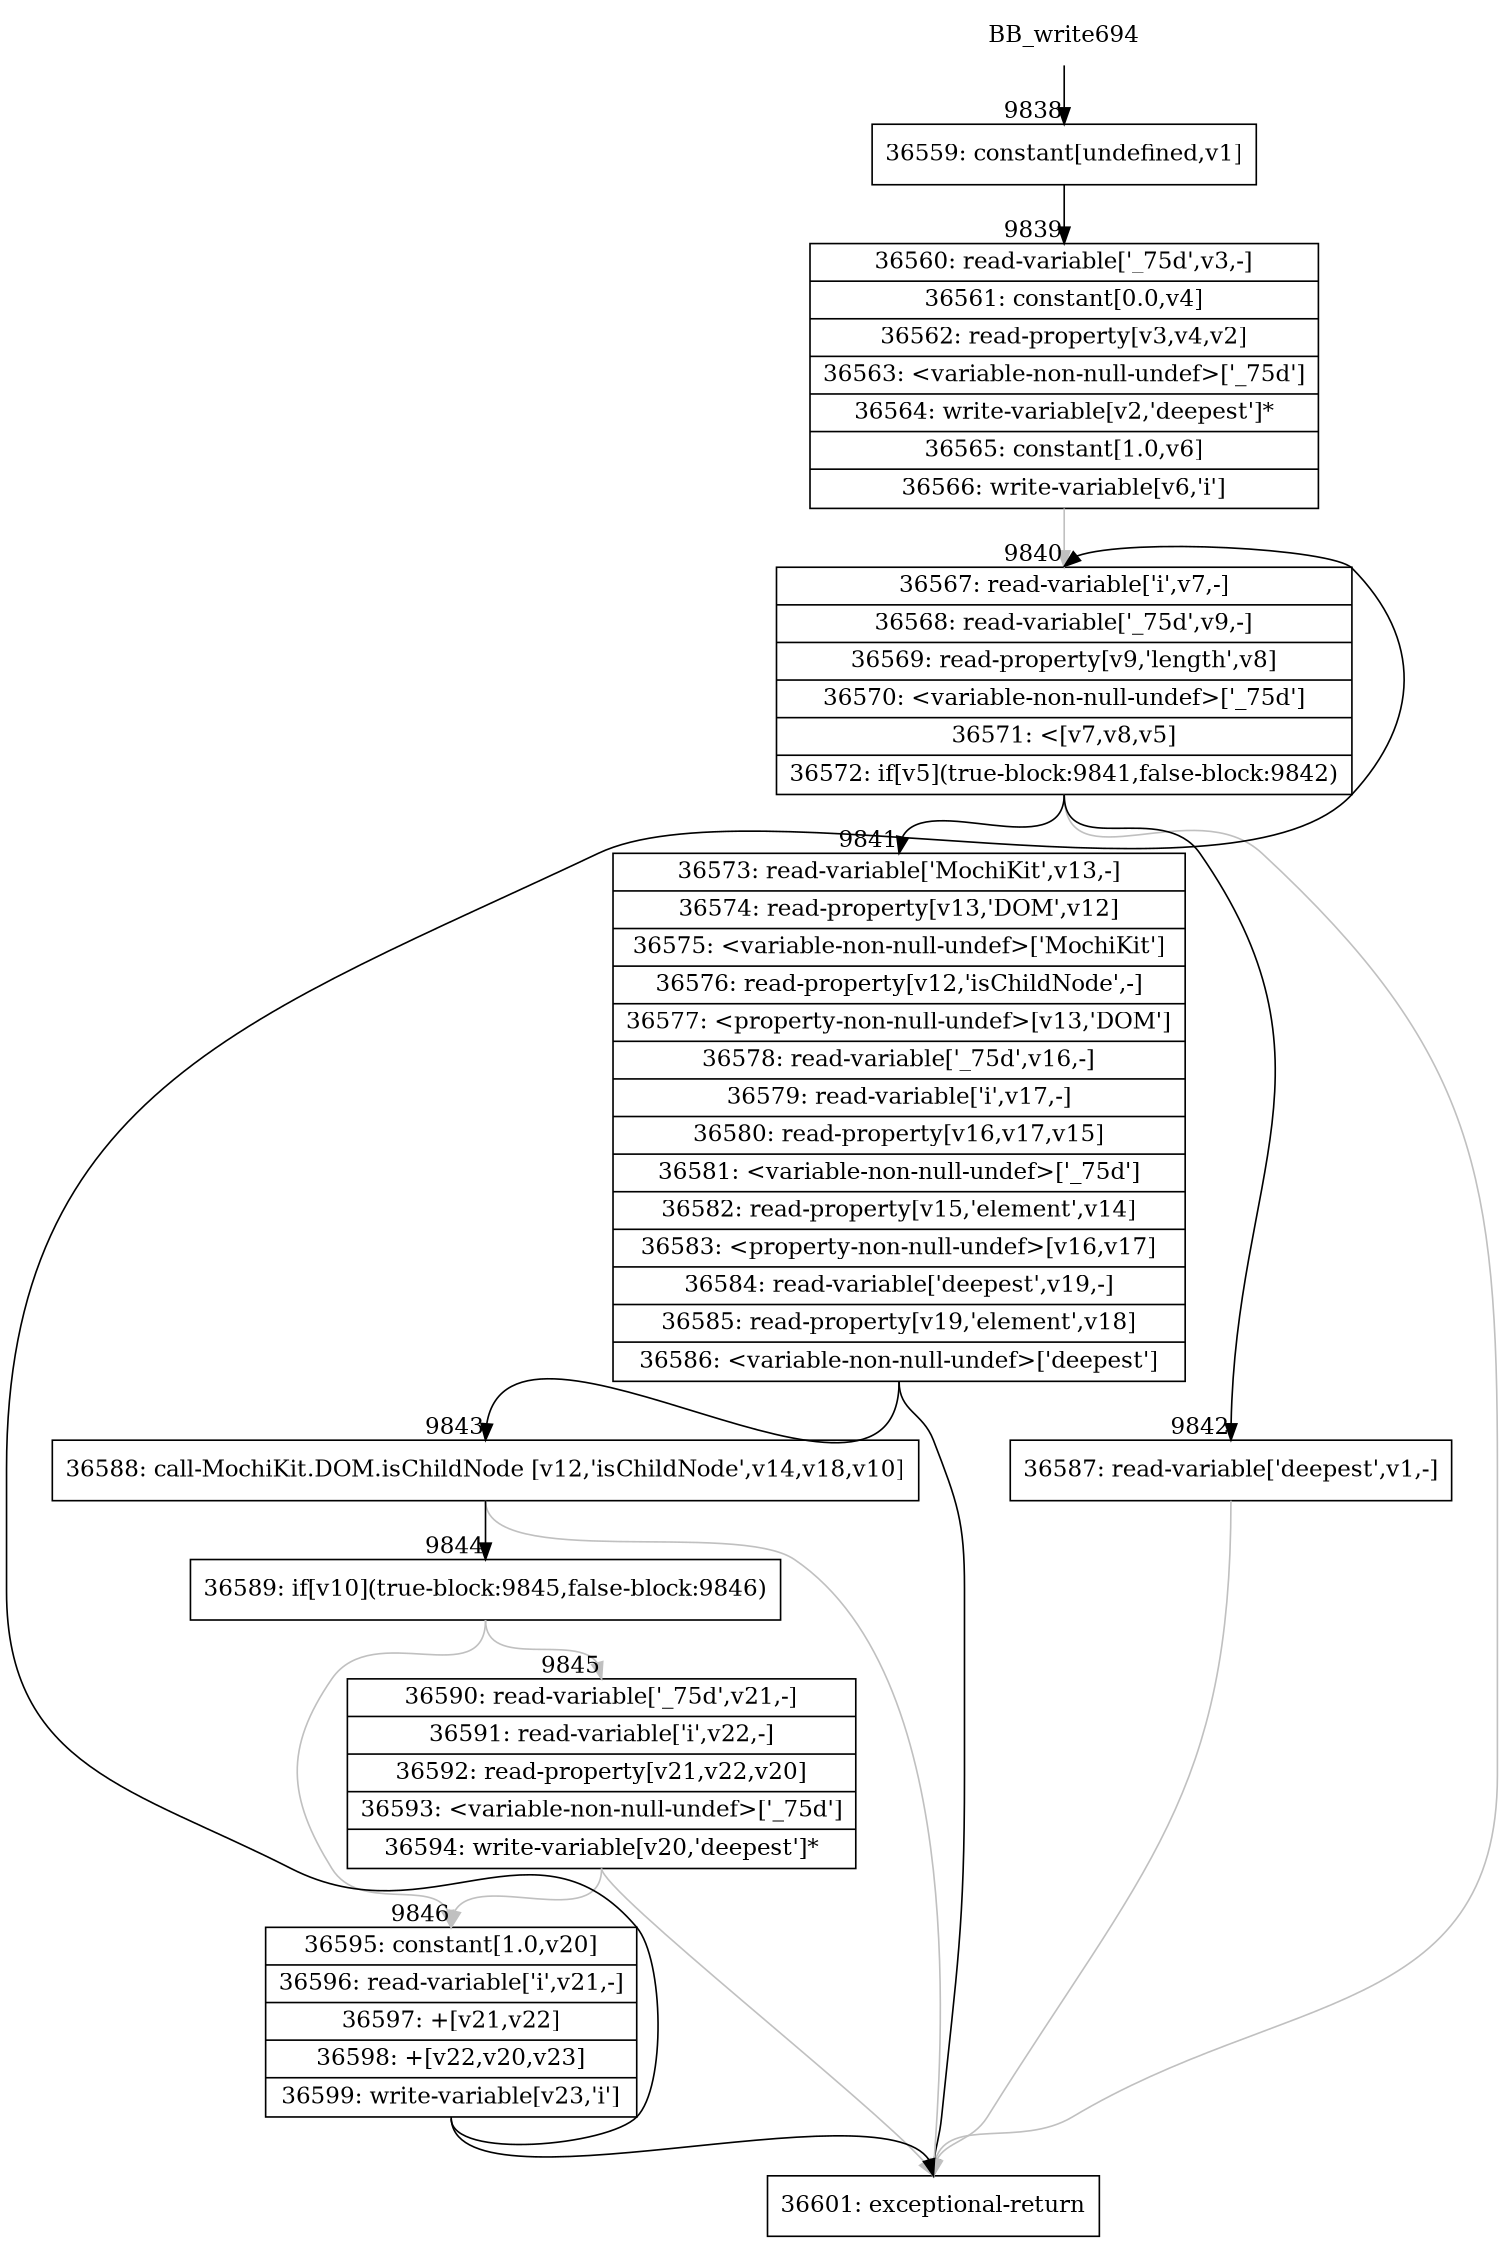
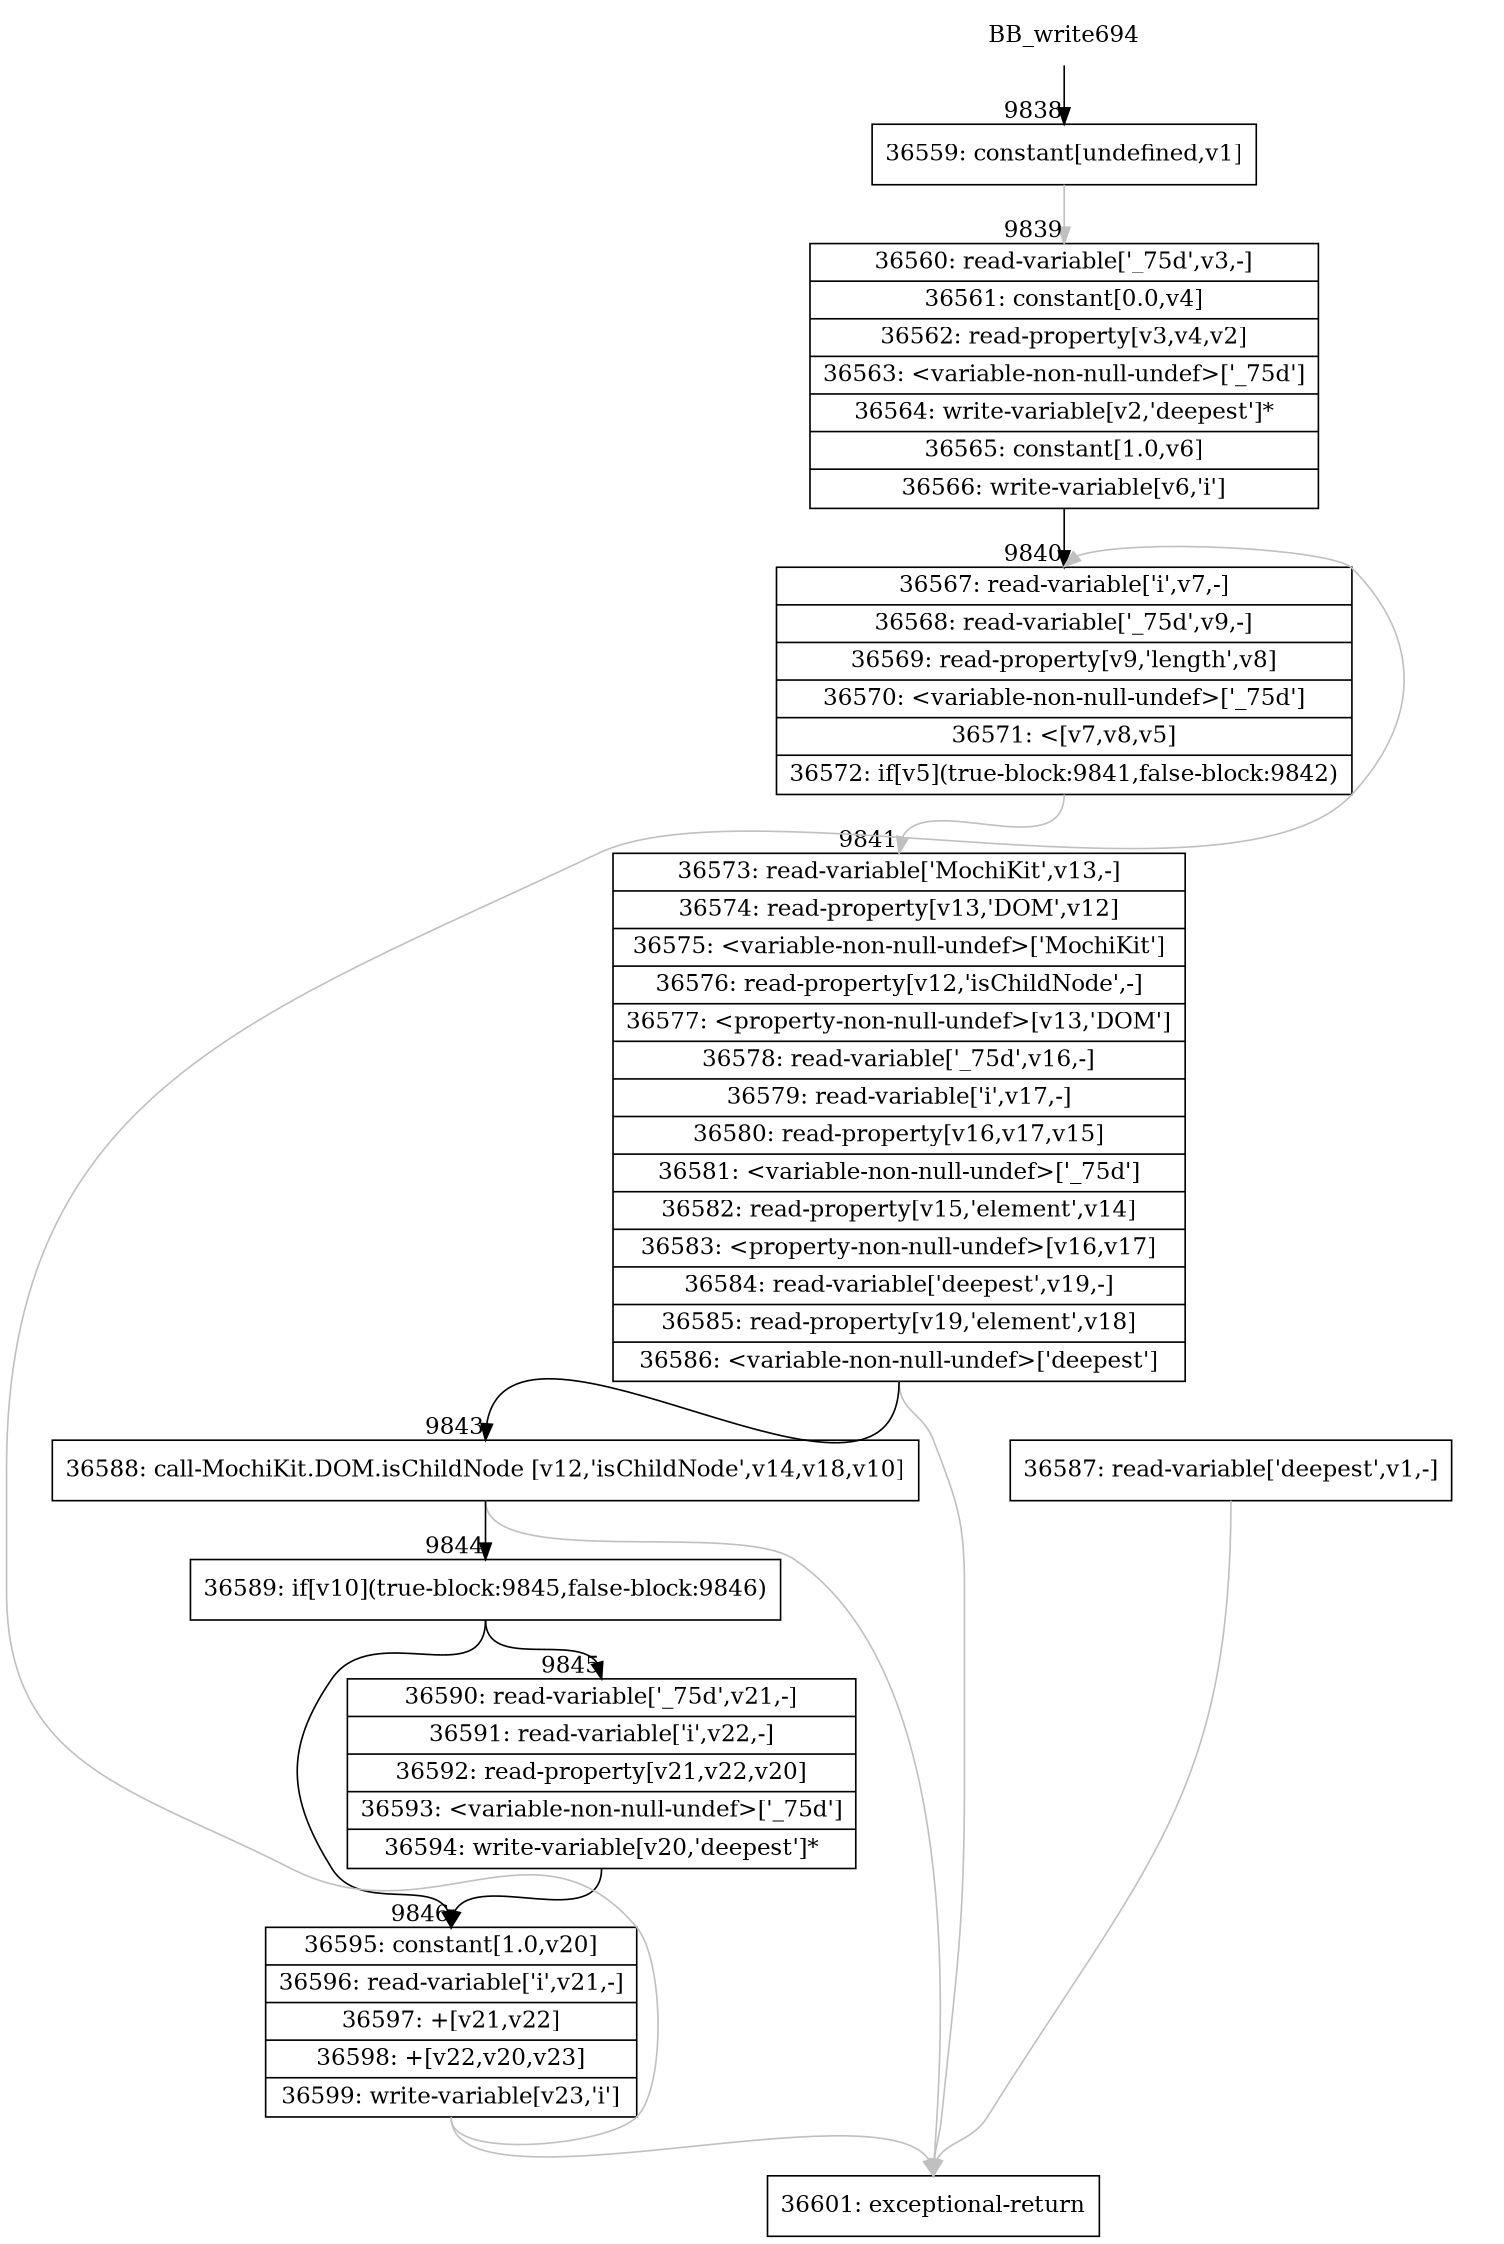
edge "36559: constant[undefined,v1]" -> "36560: read-variable['_75d',v3,-]": color black -> gray
edge "36560: read-variable['_75d',v3,-]" -> "36567: read-variable['i',v7,-]": color gray -> black
edge "36567: read-variable['i',v7,-]" -> "36573: read-variable['MochiKit',v13,-]": color black -> gray
edge "36567: read-variable['i',v7,-]" -> "36587: read-variable['deepest',v1,-]": removed
edge "36595: constant[1.0,v20]" -> "36567: read-variable['i',v7,-]": color black -> gray
edge "36567: read-variable['i',v7,-]" -> "36601: exceptional-return": removed
edge "36589: if[v10](true-block:9845,false-block:9846)" -> "36590: read-variable['_75d',v21,-]": color gray -> black
edge "36589: if[v10](true-block:9845,false-block:9846)" -> "36595: constant[1.0,v20]": color gray -> black
edge "36573: read-variable['MochiKit',v13,-]" -> "36601: exceptional-return": color black -> gray
edge "36590: read-variable['_75d',v21,-]" -> "36595: constant[1.0,v20]": color gray -> black
edge "36590: read-variable['_75d',v21,-]" -> "36601: exceptional-return": removed
edge "36595: constant[1.0,v20]" -> "36601: exceptional-return": color black -> gray
